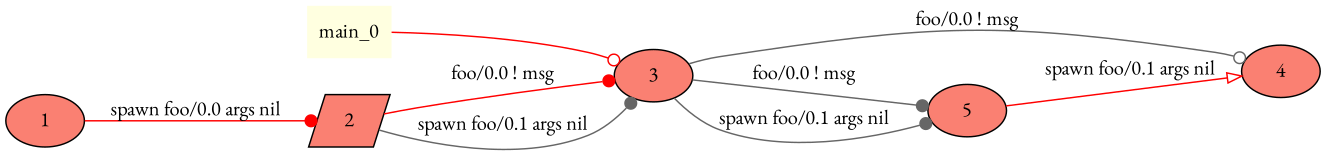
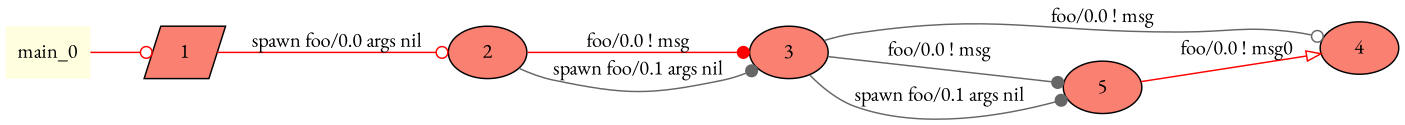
edge "main_0" -> "3": now "main_0" -> "1"
edge "5" -> "4": label "spawn foo/0.1 args nil" -> "foo/0.0 ! msg0"
node "1": shape ellipse -> parallelogram
edge "1" -> "2": arrowhead dot -> odot
node "2": shape parallelogram -> ellipse
